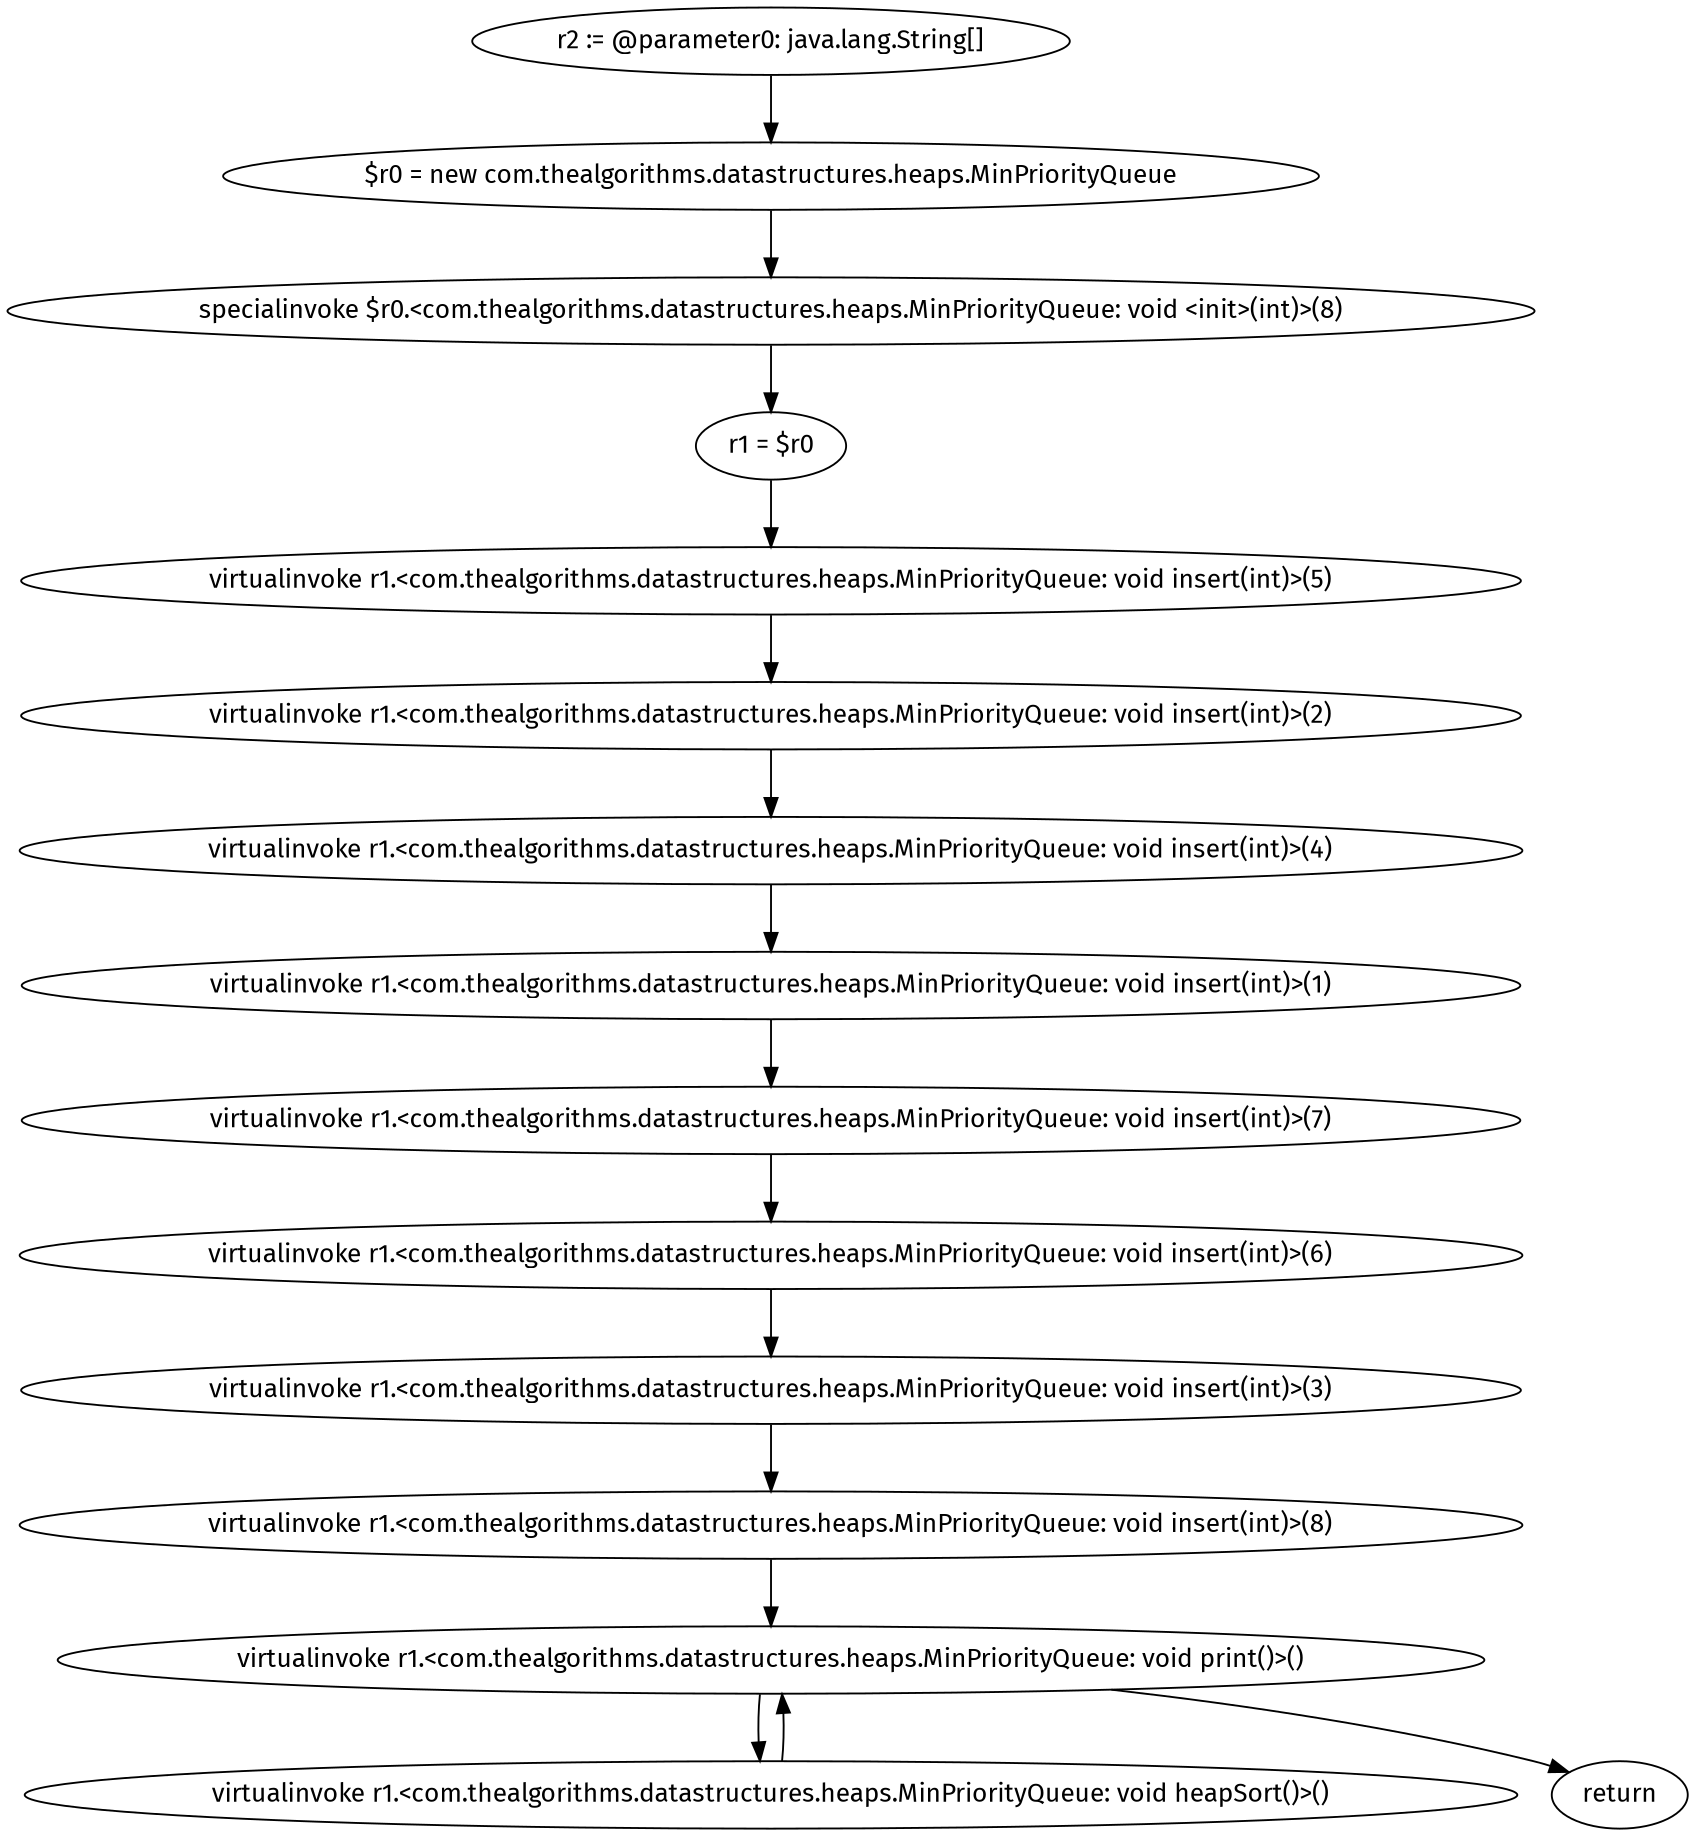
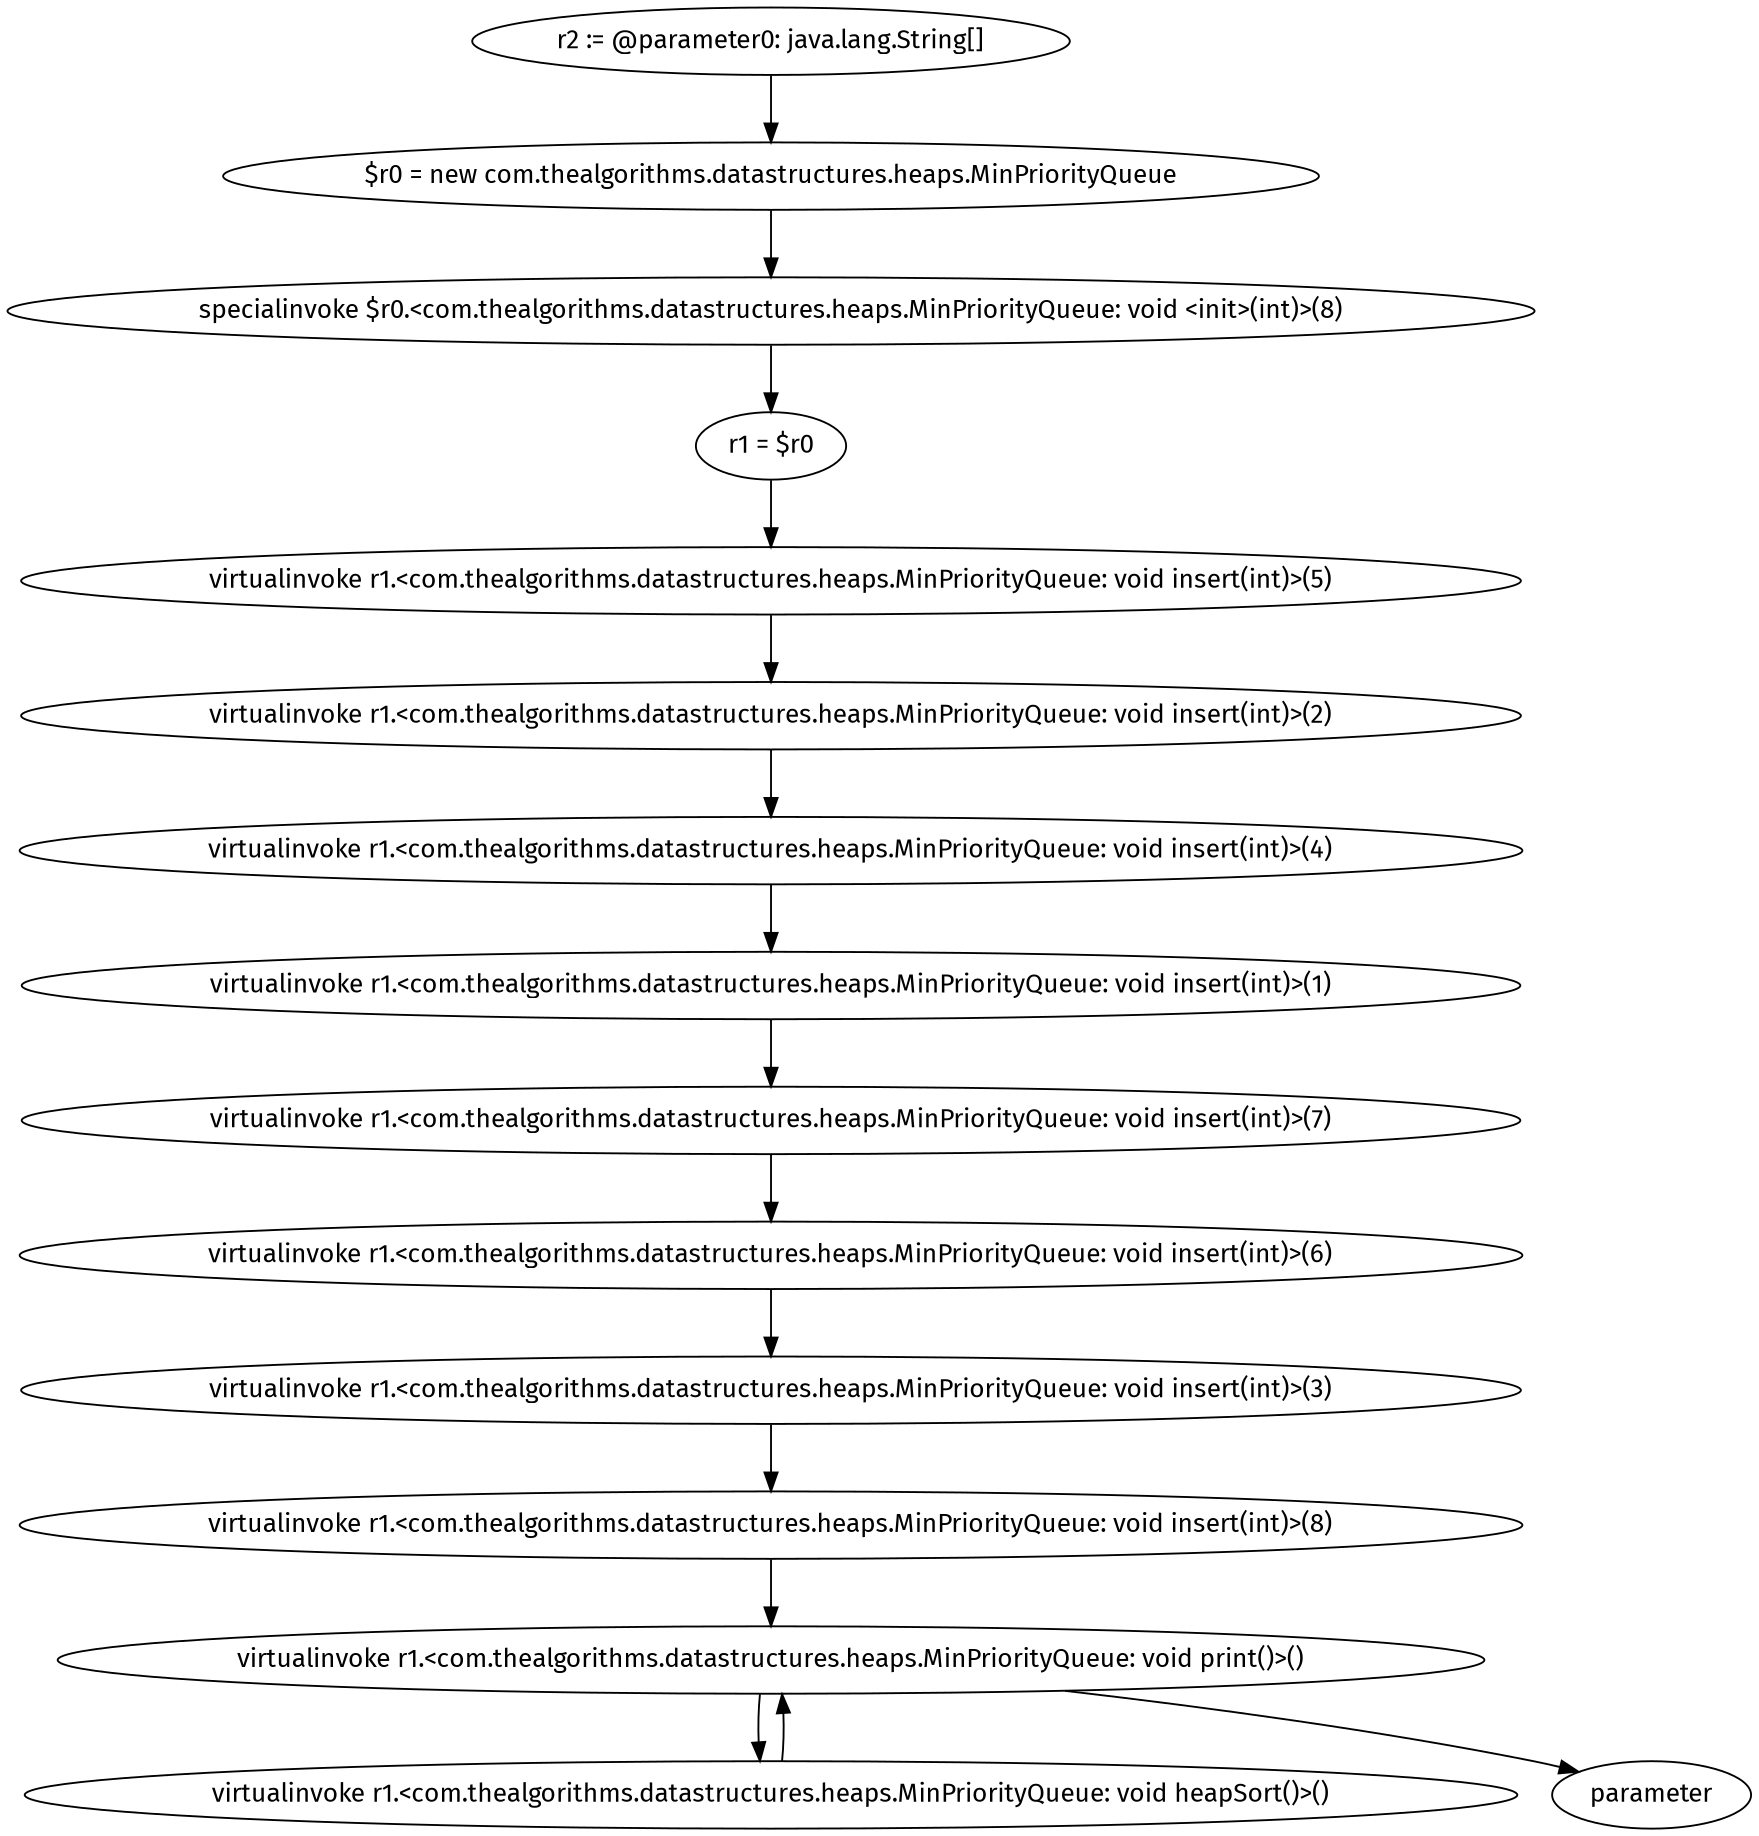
node "return": label "return" -> "parameter"
